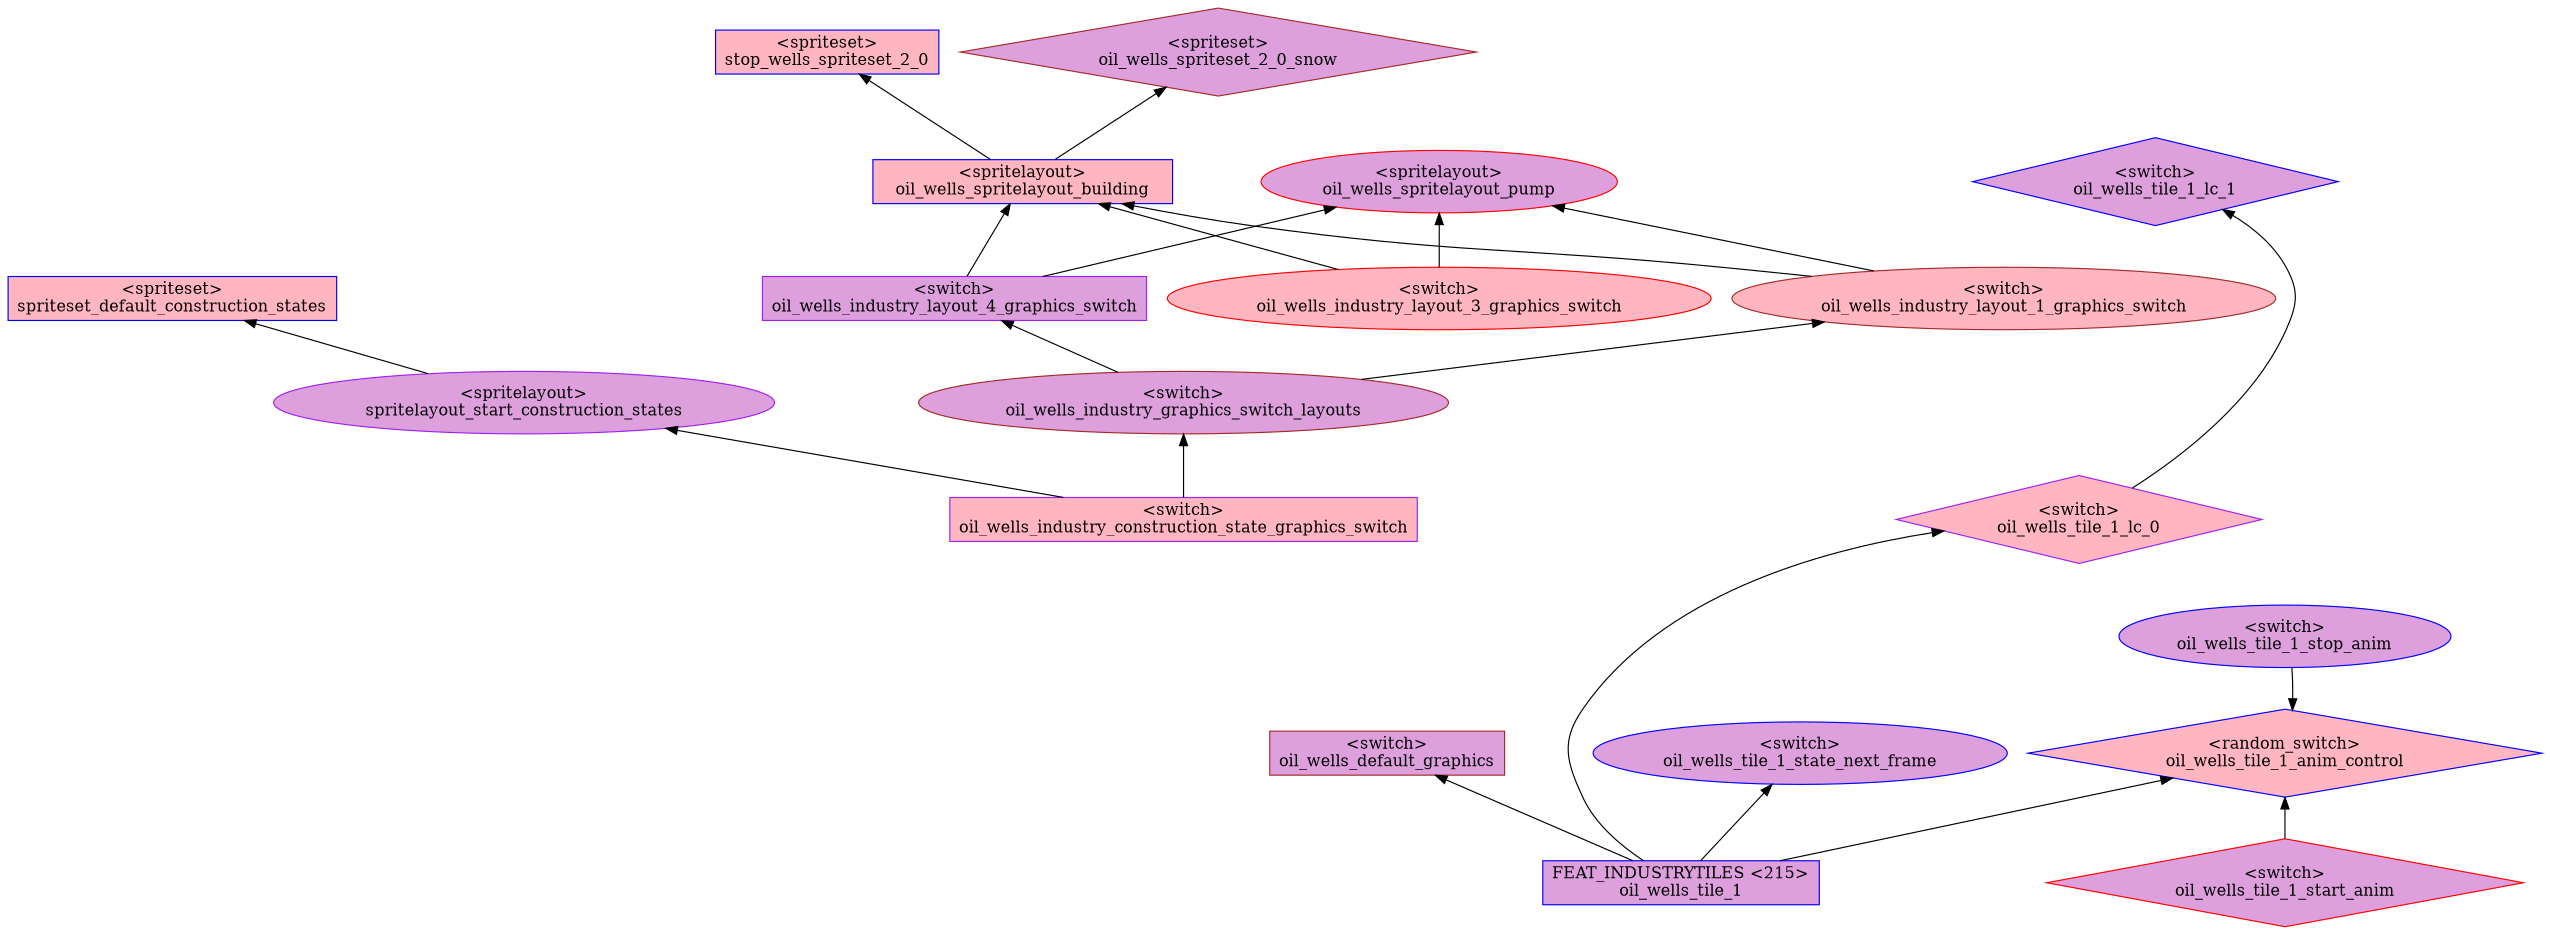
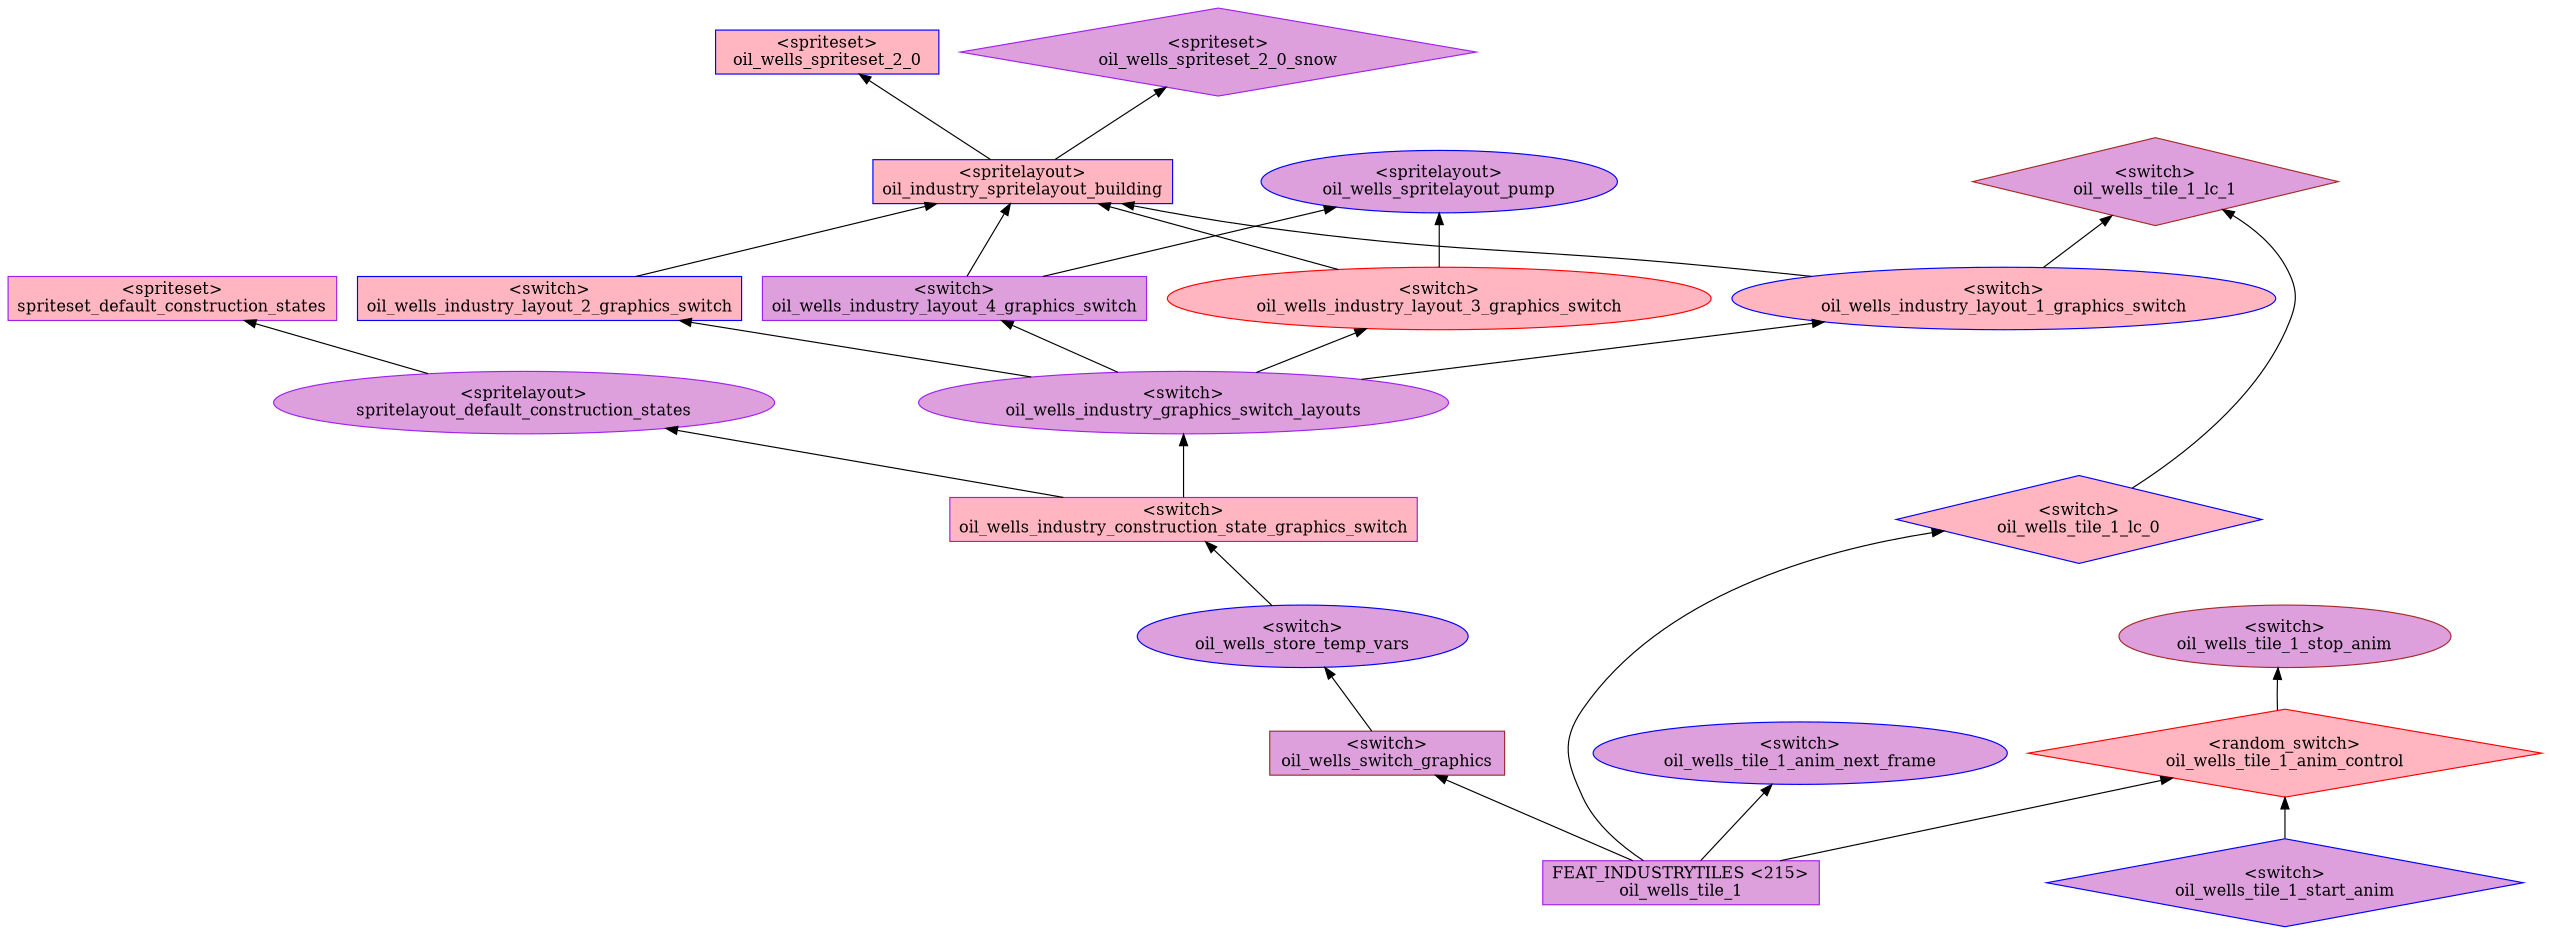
node "<spriteset> stop_wells_spriteset_2_0": label "<spriteset> stop_wells_spriteset_2_0" -> "<spriteset> oil_wells_spriteset_2_0"
node "<spriteset> oil_wells_spriteset_2_0_snow": color brown -> purple
node "<spritelayout> oil_wells_spritelayout_building": label "<spritelayout> oil_wells_spritelayout_building" -> "<spritelayout> oil_industry_spritelayout_building"
node "<spritelayout> oil_wells_spritelayout_pump": color red -> blue
node "<switch> oil_wells_tile_1_lc_1": color blue -> brown
edge "<switch> oil_wells_industry_layout_1_graphics_switch" -> "<spritelayout> oil_wells_spritelayout_pump": now "<switch> oil_wells_industry_layout_1_graphics_switch" -> "<switch> oil_wells_tile_1_lc_1"
node "<spriteset> spriteset_default_construction_states": color blue -> purple
node "<switch> oil_wells_industry_layout_2_graphics_switch": added
node "<switch> oil_wells_industry_layout_1_graphics_switch": color brown -> blue
edge "<switch> oil_wells_industry_graphics_switch_layouts" -> "<switch> oil_wells_industry_layout_3_graphics_switch": added
node "<spritelayout> spritelayout_start_construction_states": label "<spritelayout> spritelayout_start_construction_states" -> "<spritelayout> spritelayout_default_construction_states"
node "<switch> oil_wells_industry_graphics_switch_layouts": color brown -> purple
node "<switch> oil_wells_tile_1_lc_0": color purple -> blue
node "<switch> oil_wells_store_temp_vars": added
node "<switch> oil_wells_tile_1_stop_anim": color blue -> brown
edge "<switch> oil_wells_tile_1_stop_anim" -> "<random_switch> oil_wells_tile_1_anim_control": reversed
node "<switch> oil_wells_default_graphics": label "<switch> oil_wells_default_graphics" -> "<switch> oil_wells_switch_graphics"
node "<switch> oil_wells_tile_1_state_next_frame": label "<switch> oil_wells_tile_1_state_next_frame" -> "<switch> oil_wells_tile_1_anim_next_frame"
node "<random_switch> oil_wells_tile_1_anim_control": color blue -> red
node "FEAT_INDUSTRYTILES <215> oil_wells_tile_1": color blue -> purple
node "<switch> oil_wells_tile_1_start_anim": color red -> blue
